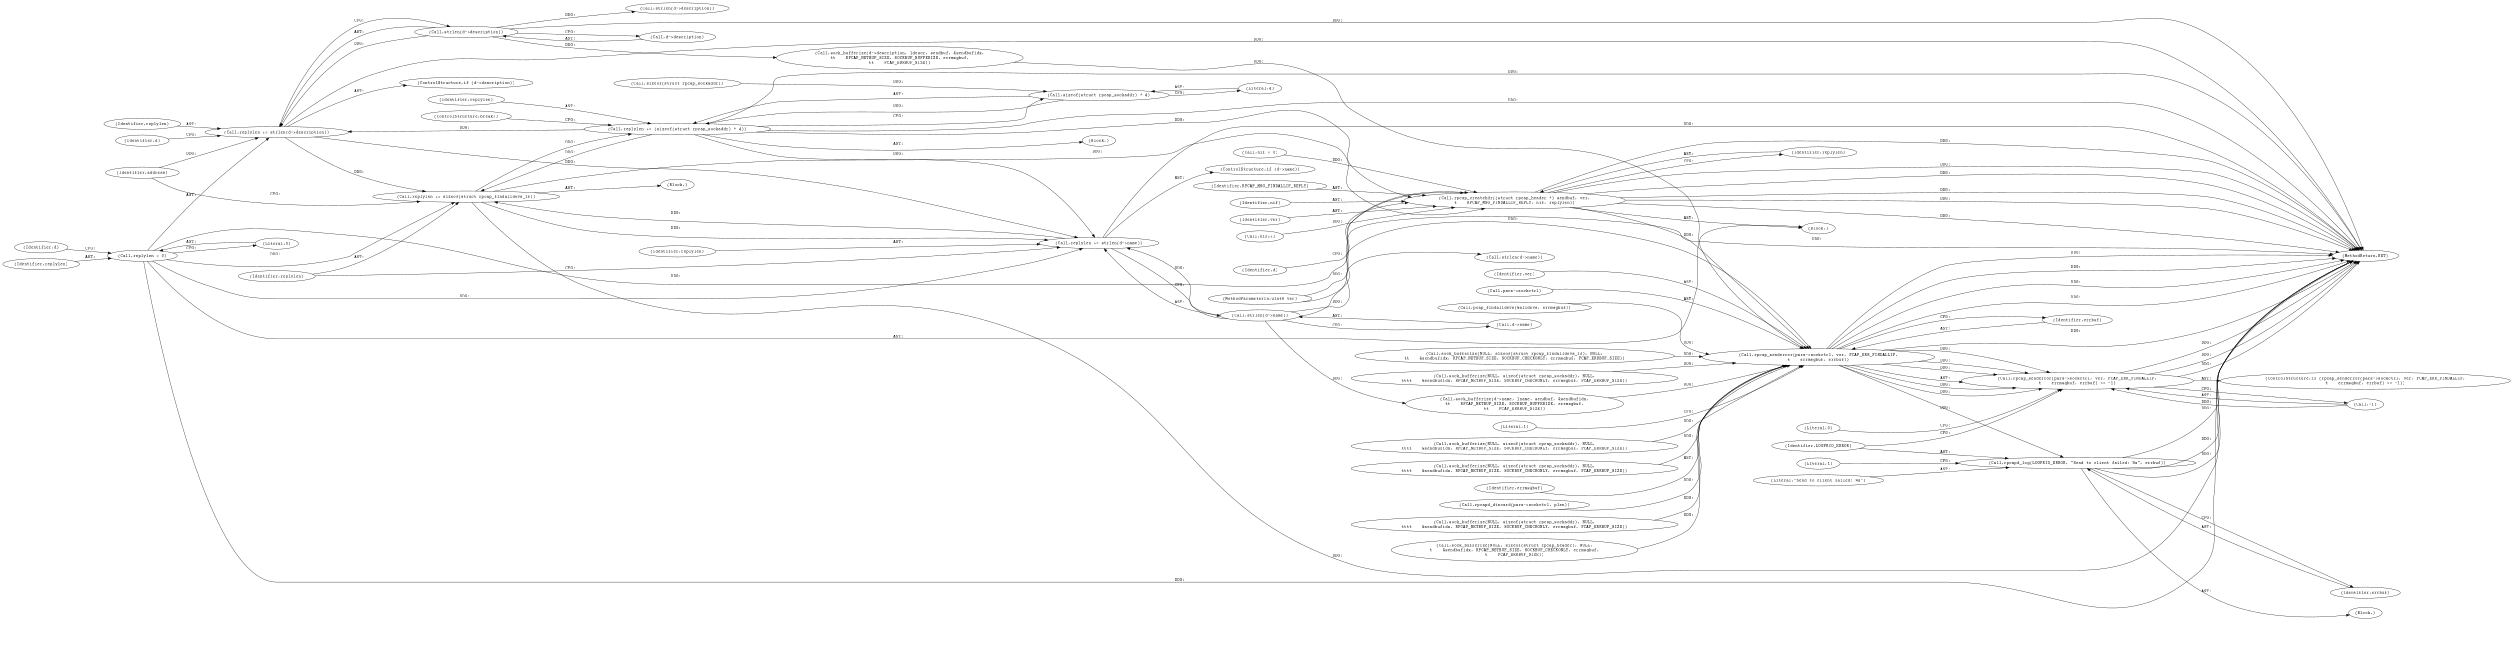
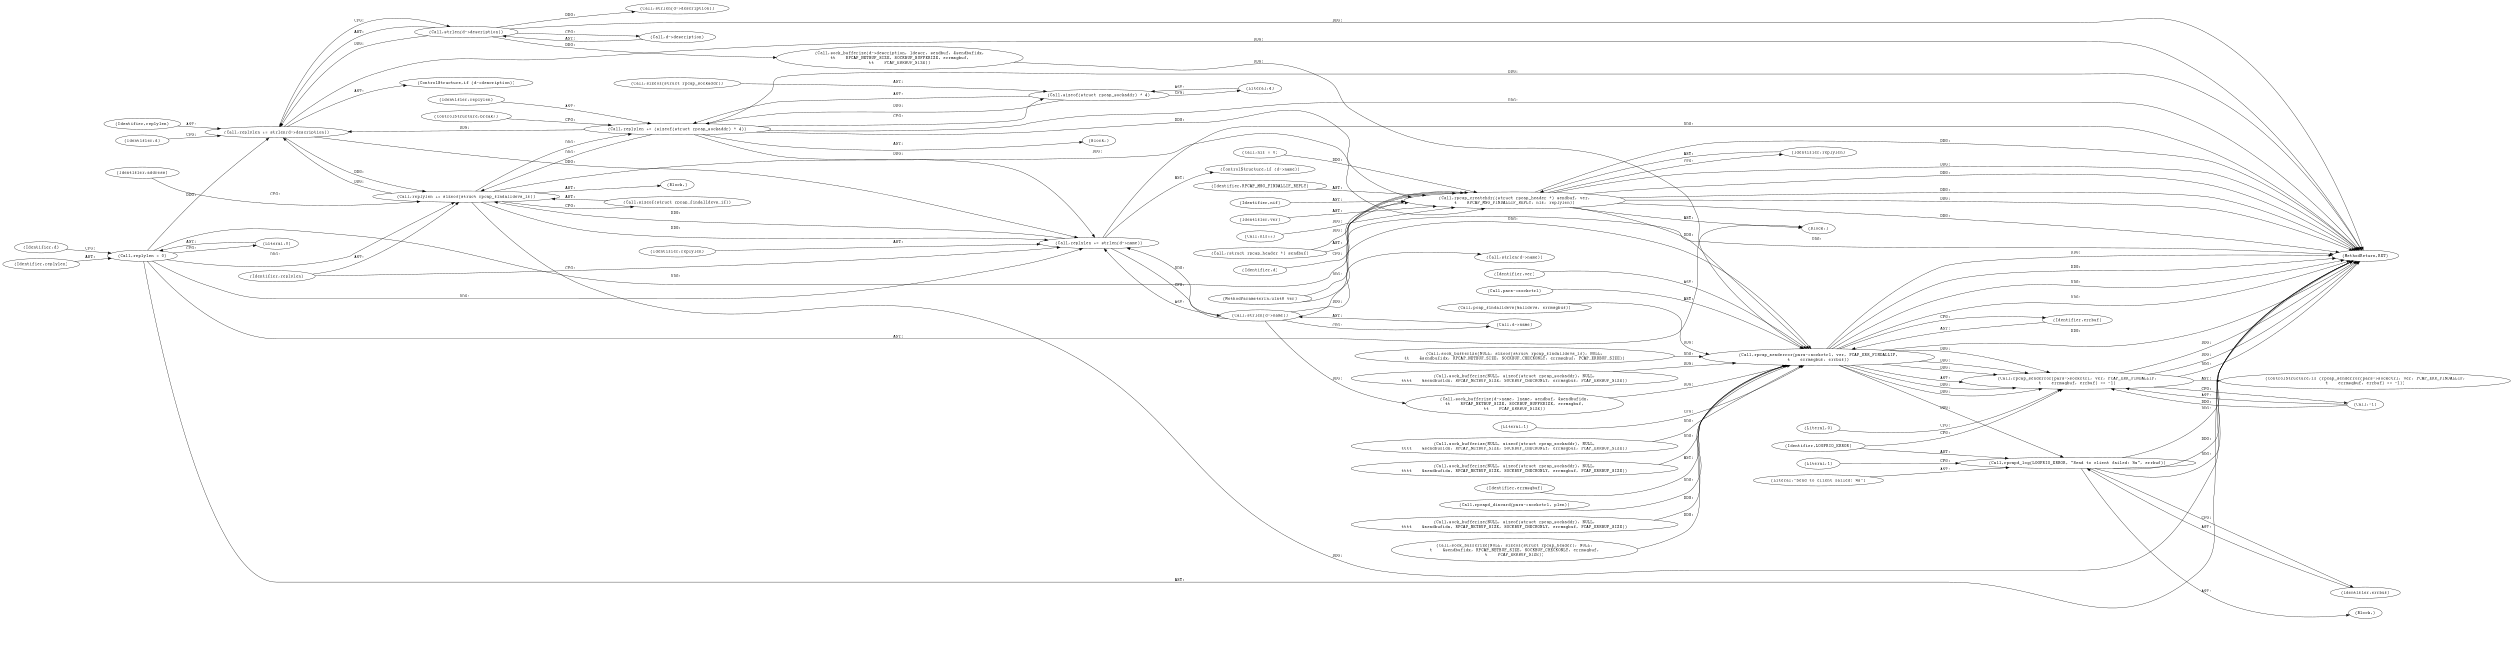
edge "(Call,sizeof(struct rpcap_sockaddr))" -> "(Call,sizeof(struct rpcap_sockaddr) * 4)": label "DDG: " -> "AST: "
edge "(Identifier,address)" -> "(Call,replylen += strlen(d->description))": now "(Call,replylen += sizeof(struct rpcap_findalldevs_if))" -> "(Call,replylen += strlen(d->description))"
edge "(Call,replylen = 0)" -> "(Call,replylen += strlen(d->description))": label "AST: " -> "DDG: "
node "(Call,sizeof(struct rpcap_findalldevs_if))": added
node "(Call,(struct rpcap_header *) sendbuf)": added
edge "(Call,replylen = 0)" -> "(MethodReturn,RET)": label "DDG: " -> "AST: "
